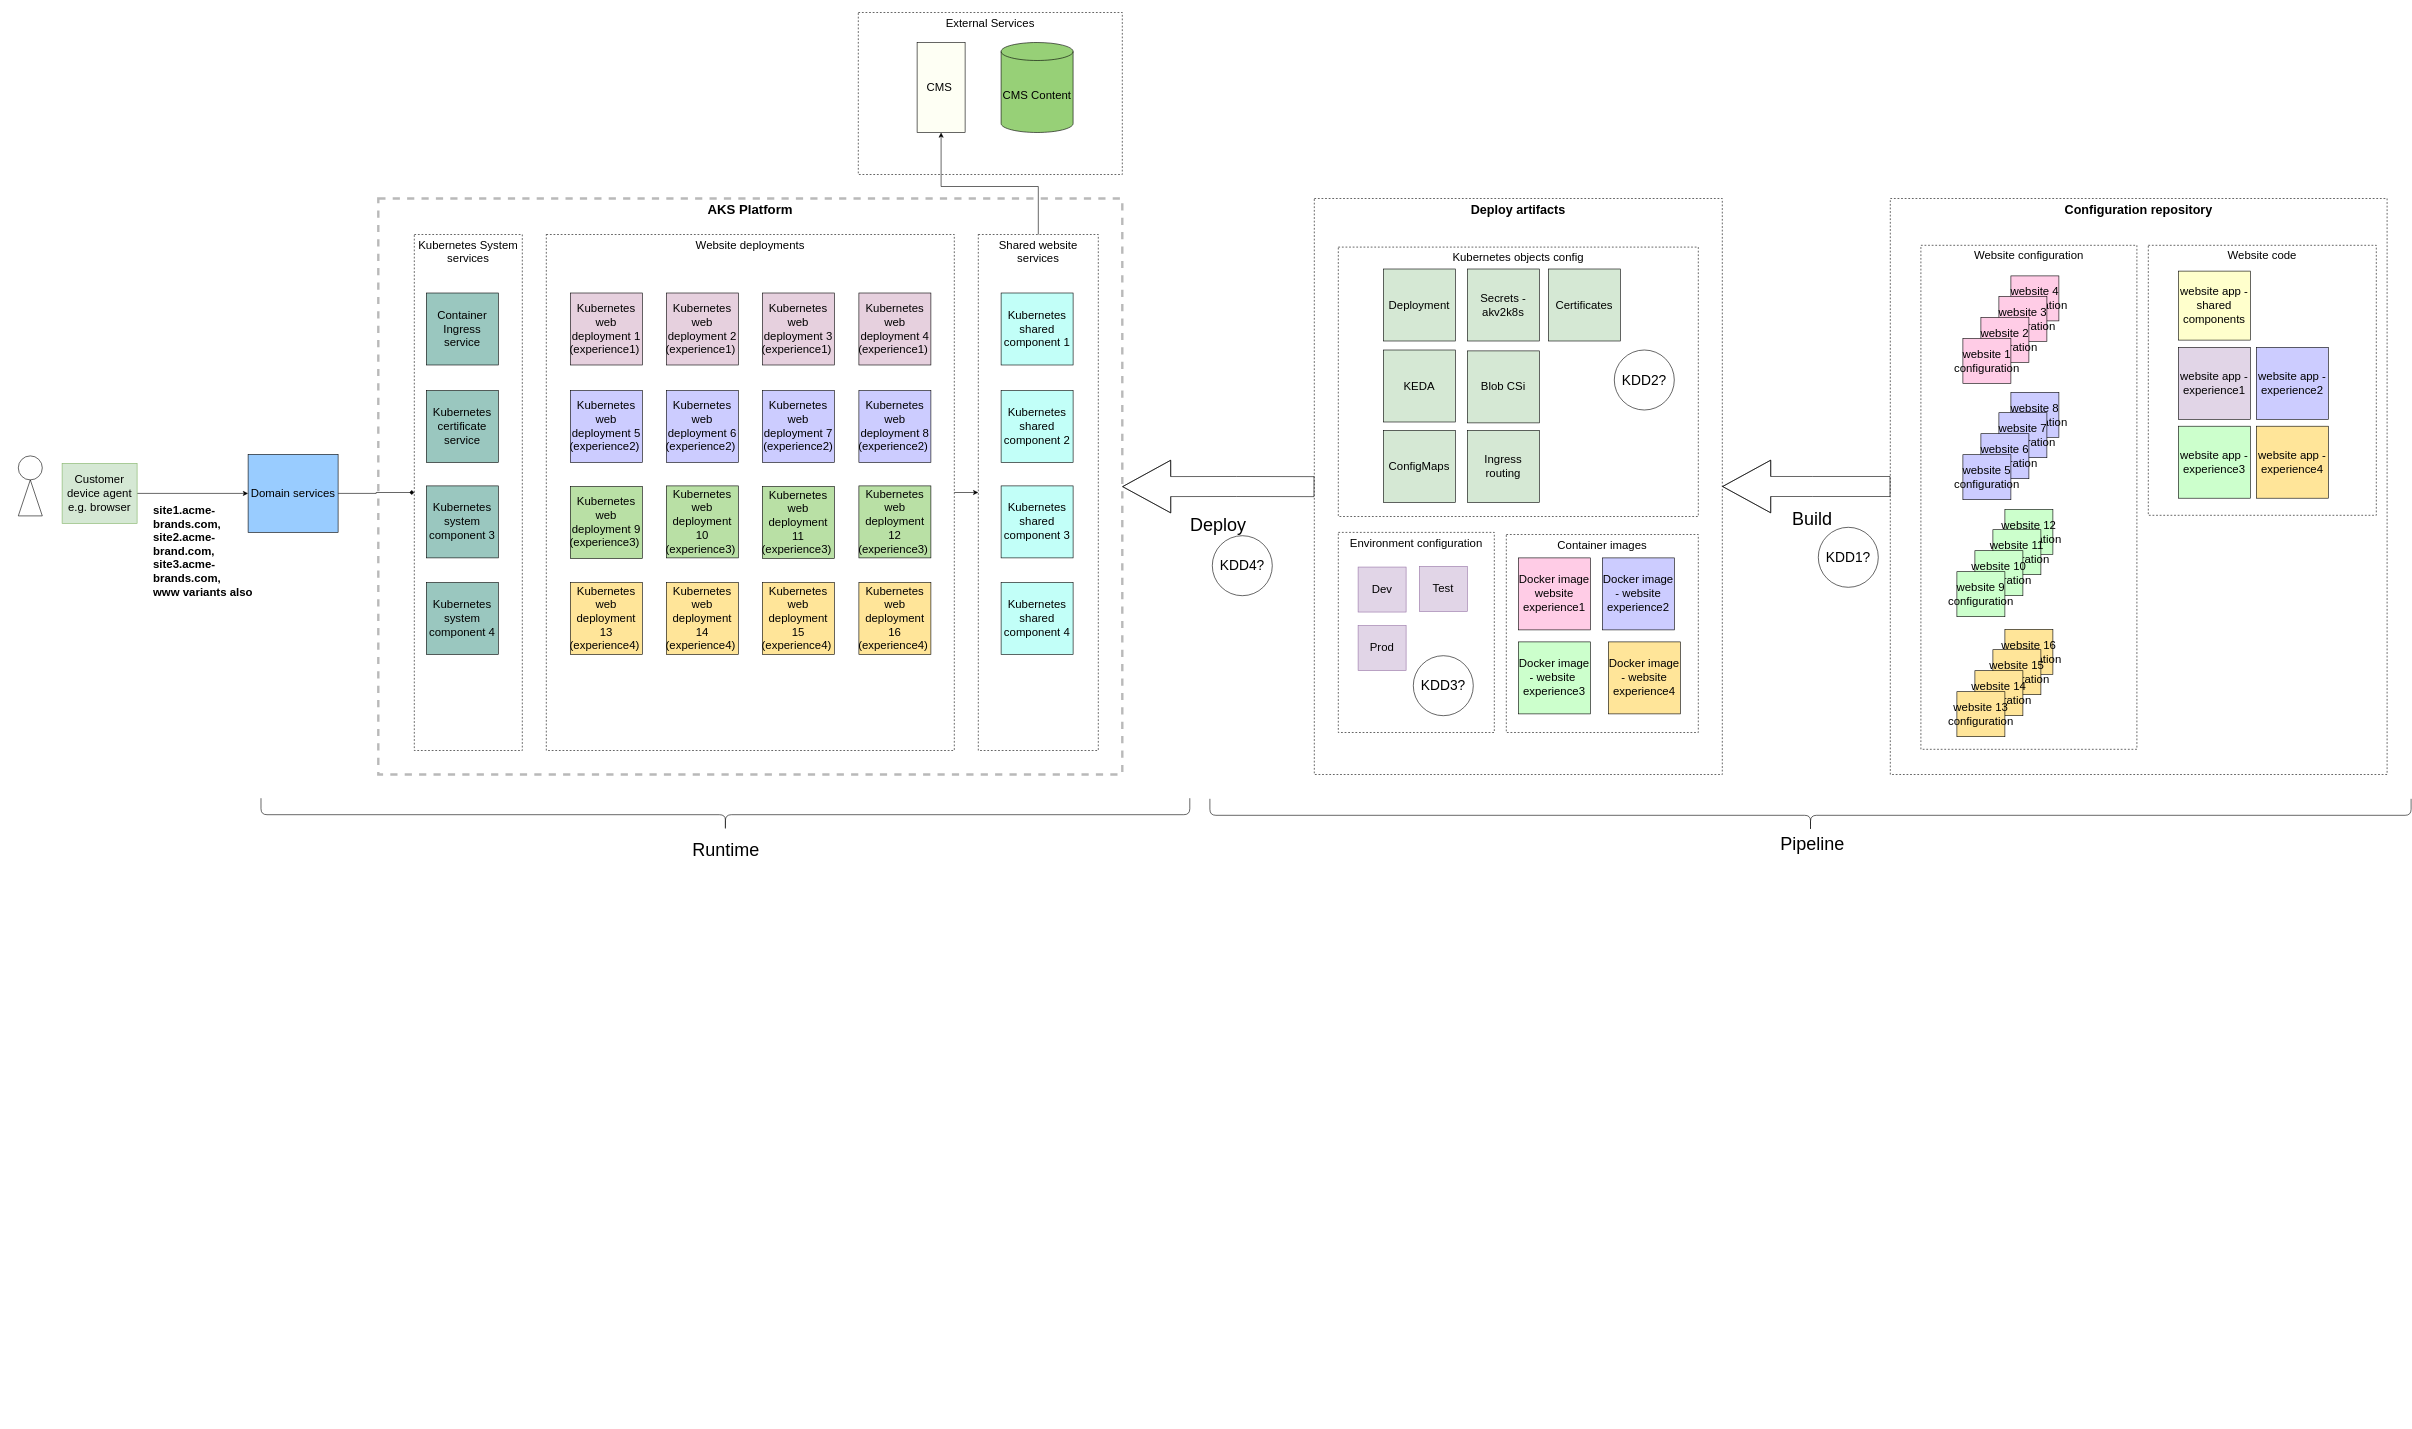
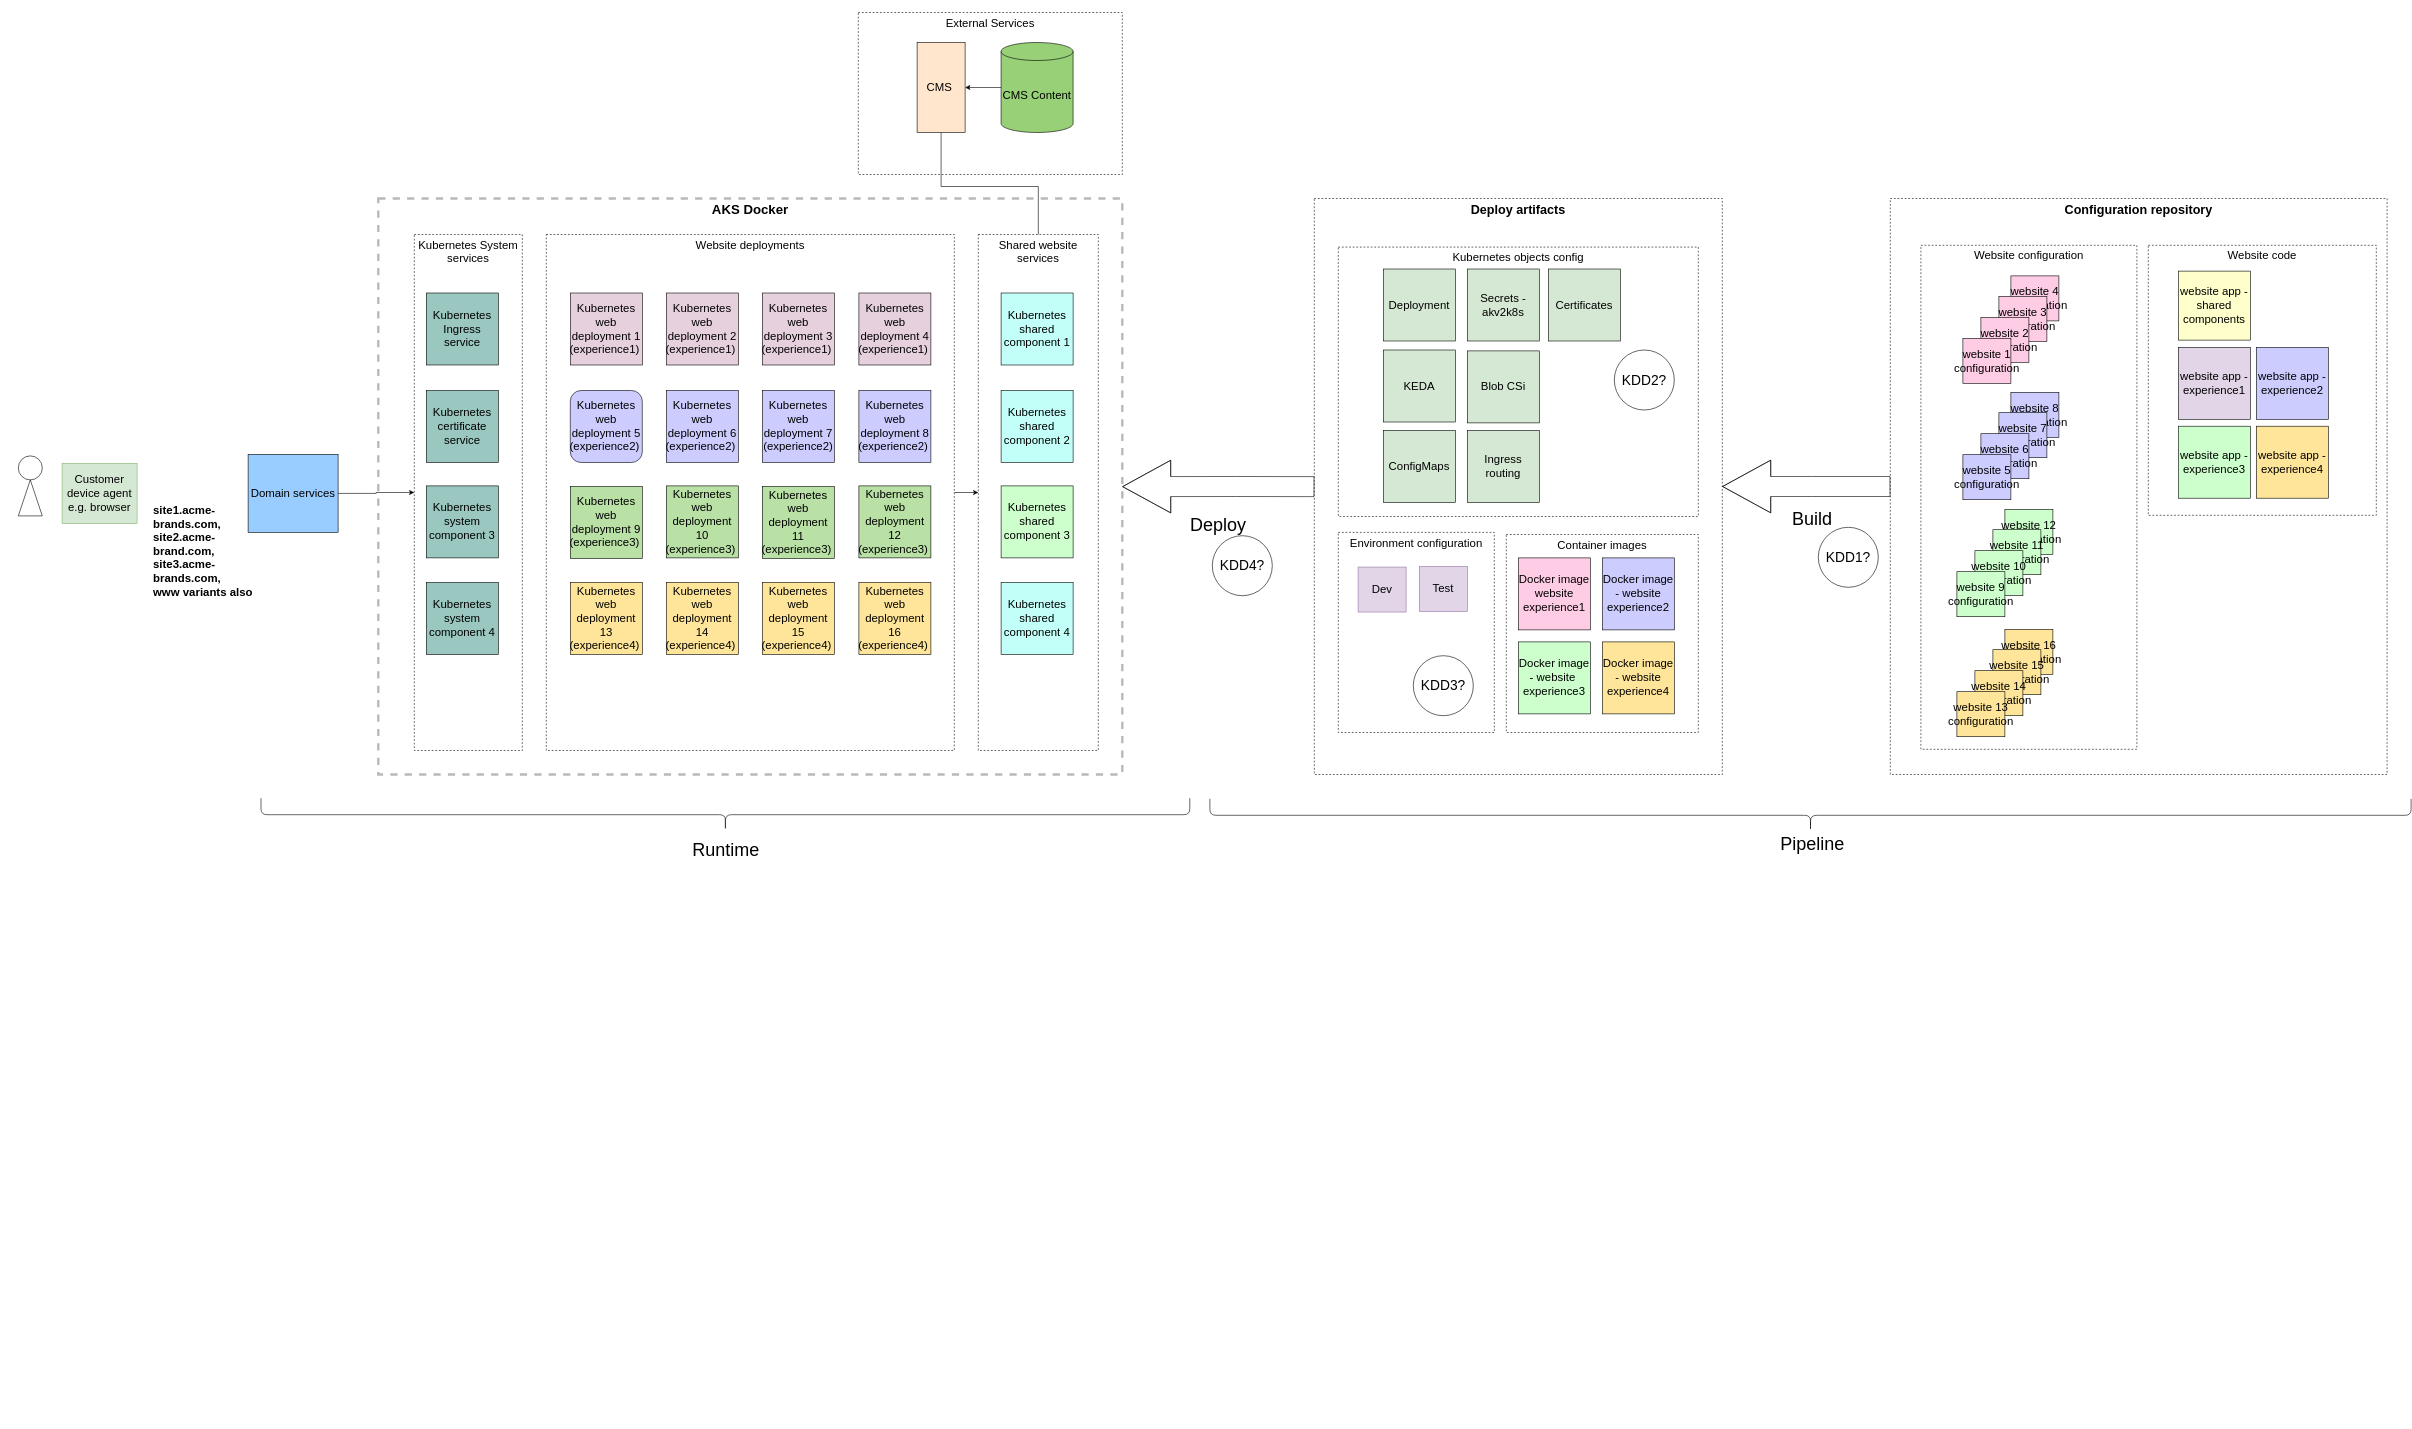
node "CMS": fillcolor #fefff4 -> #ffe6cc
edge "CMS Content" -> "CMS": added
edge "Shared website services" -> "CMS": arrowhead classic -> none
node "AKS Platform": label "AKS Platform" -> "AKS Docker"
node "Container Ingress service": label "Container Ingress service" -> "Kubernetes Ingress service"
node "Kubernetes web deployment 5 (experience2)": shape rectangle -> rounded rectangle
edge "Domain services" -> "Kubernetes System services": arrowhead diamond -> classic
edge "Customer device agent e.g. browser" -> "Domain services": removed
node "Kubernetes shared component 3": fillcolor #c2fff8 -> #ccffcc
node "Prod": removed
node "Docker image - website experience4": moved (1644, 678) -> (1638, 678)
